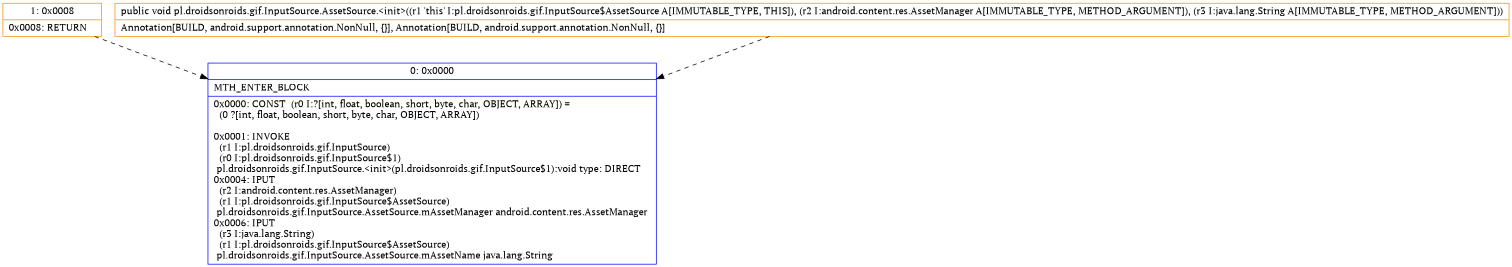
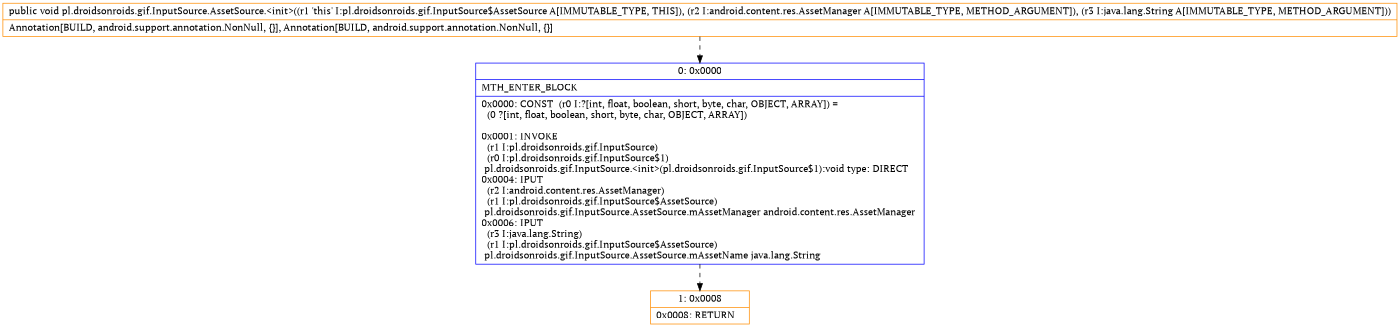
edge "1: 0x0008" -> "0: 0x0000": reversed
